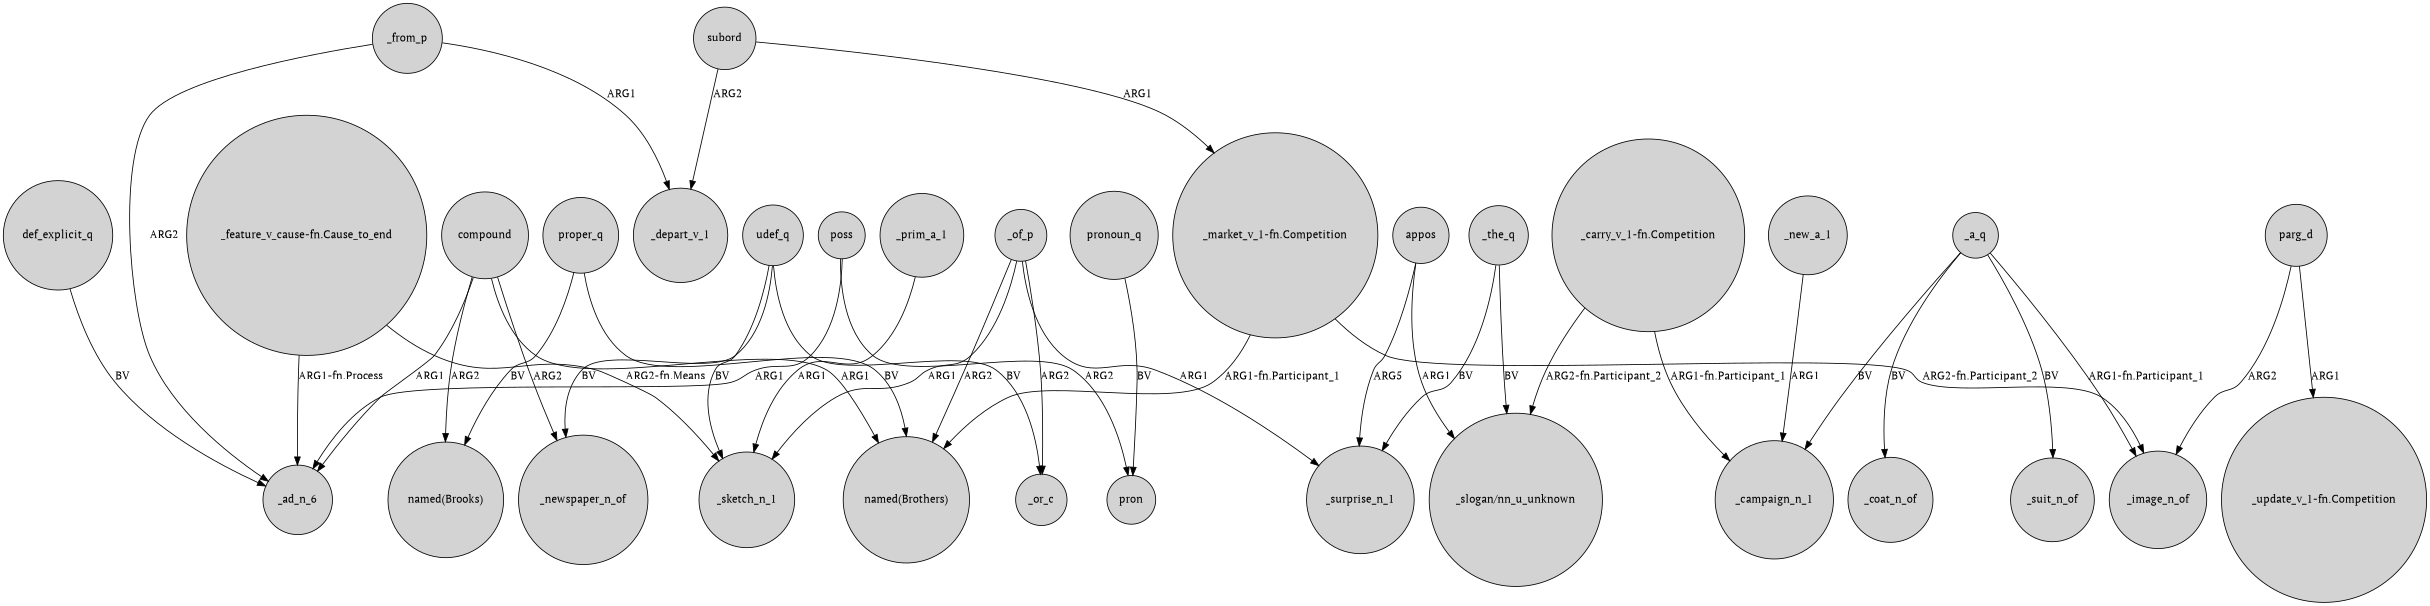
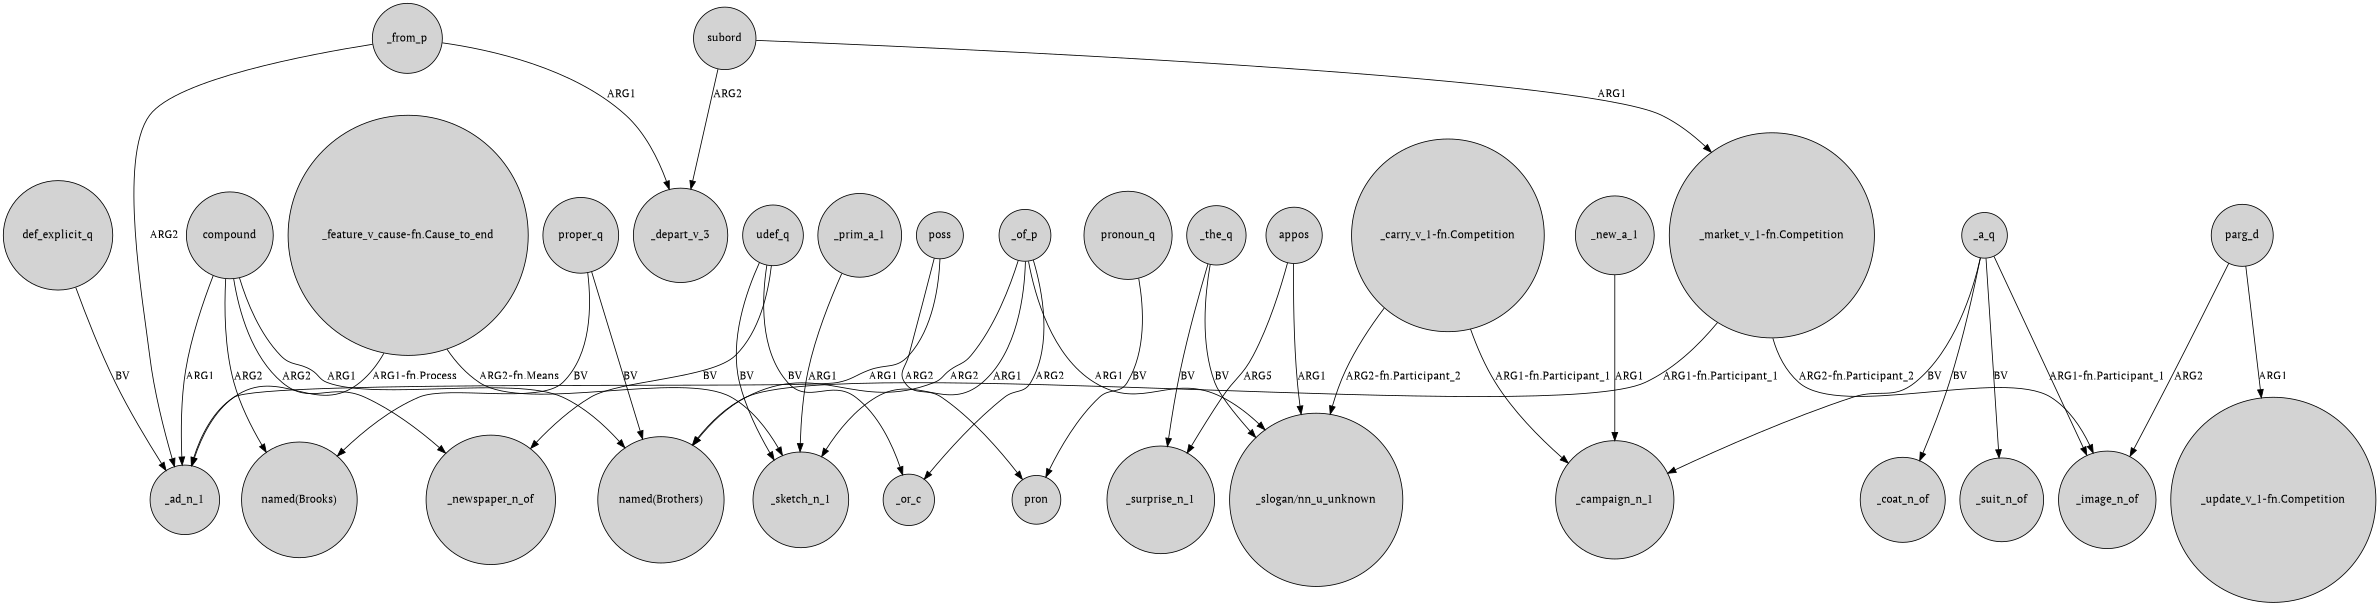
node "_depart_v_1": label "_depart_v_1" -> "_depart_v_3"
edge "_of_p" -> "_surprise_n_1": now "_of_p" -> "_slogan/nn_u_unknown"
node "_ad_n_6": label "_ad_n_6" -> "_ad_n_1"
